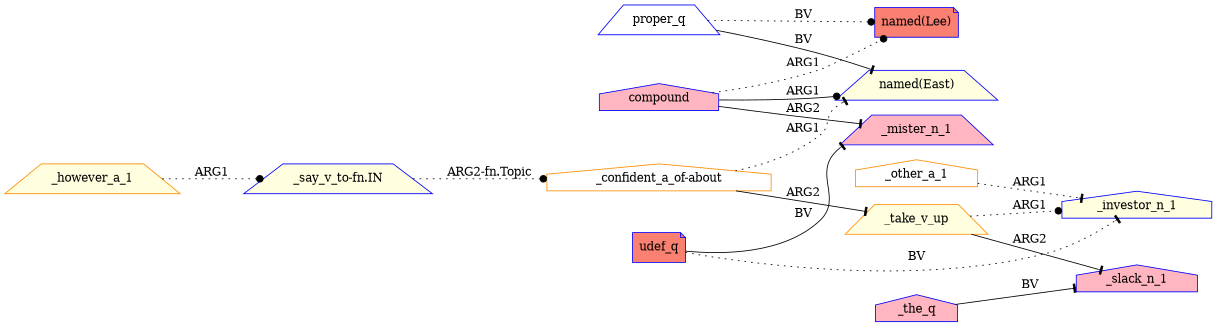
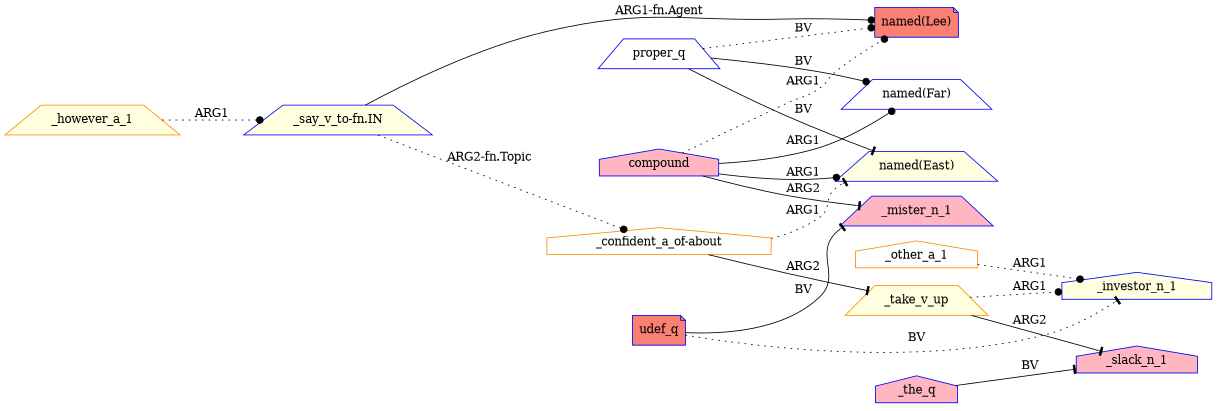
edge "_say_v_to-fn.IN" -> "named(Lee)": added, label "ARG1-fn.Agent"
node "named(Far)": added
edge "_other_a_1" -> "_investor_n_1": arrowhead tee -> dot
